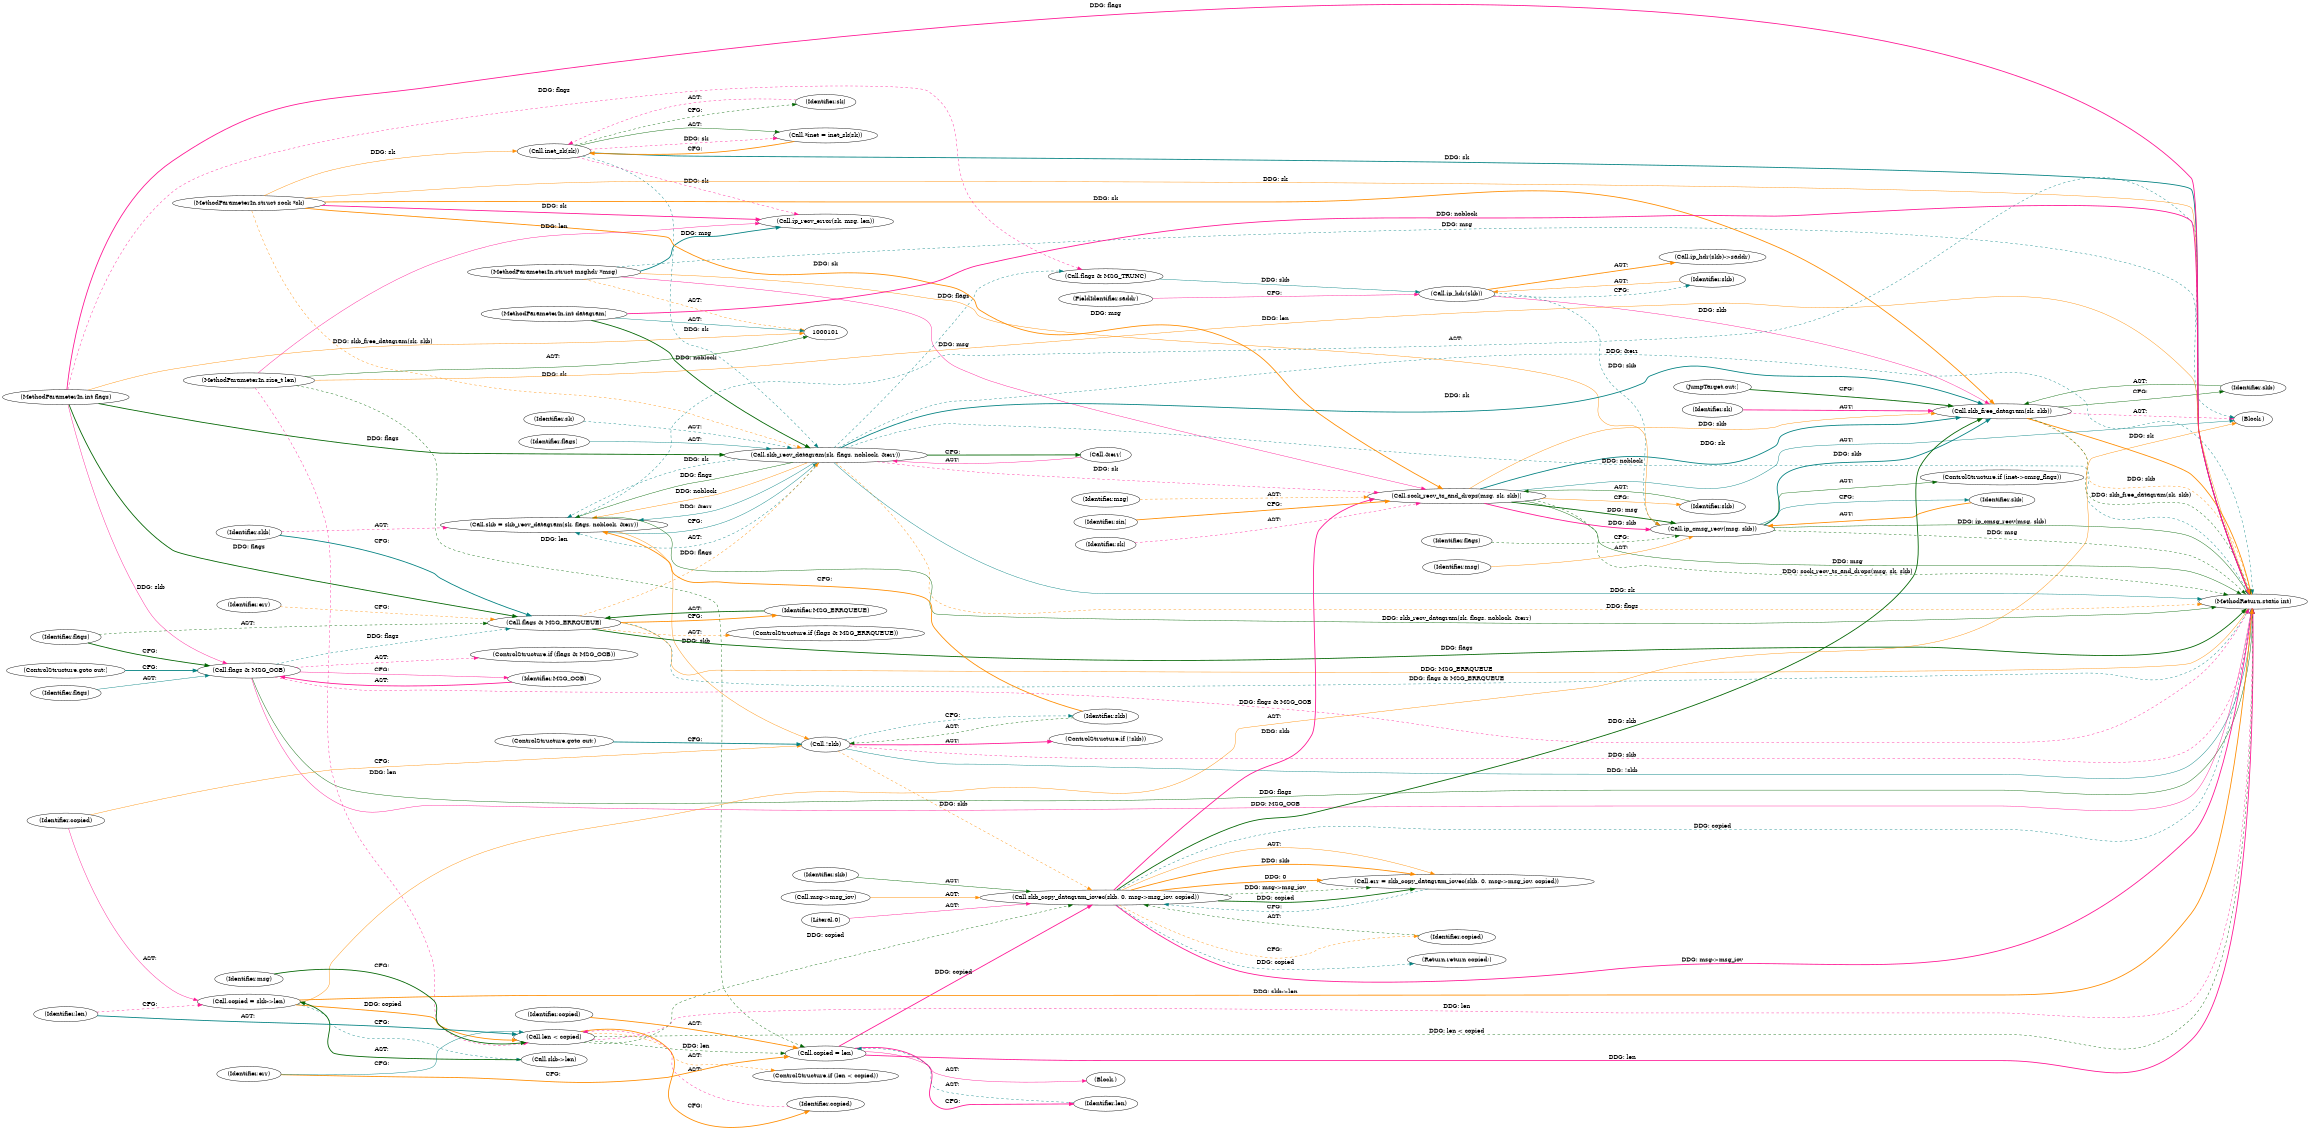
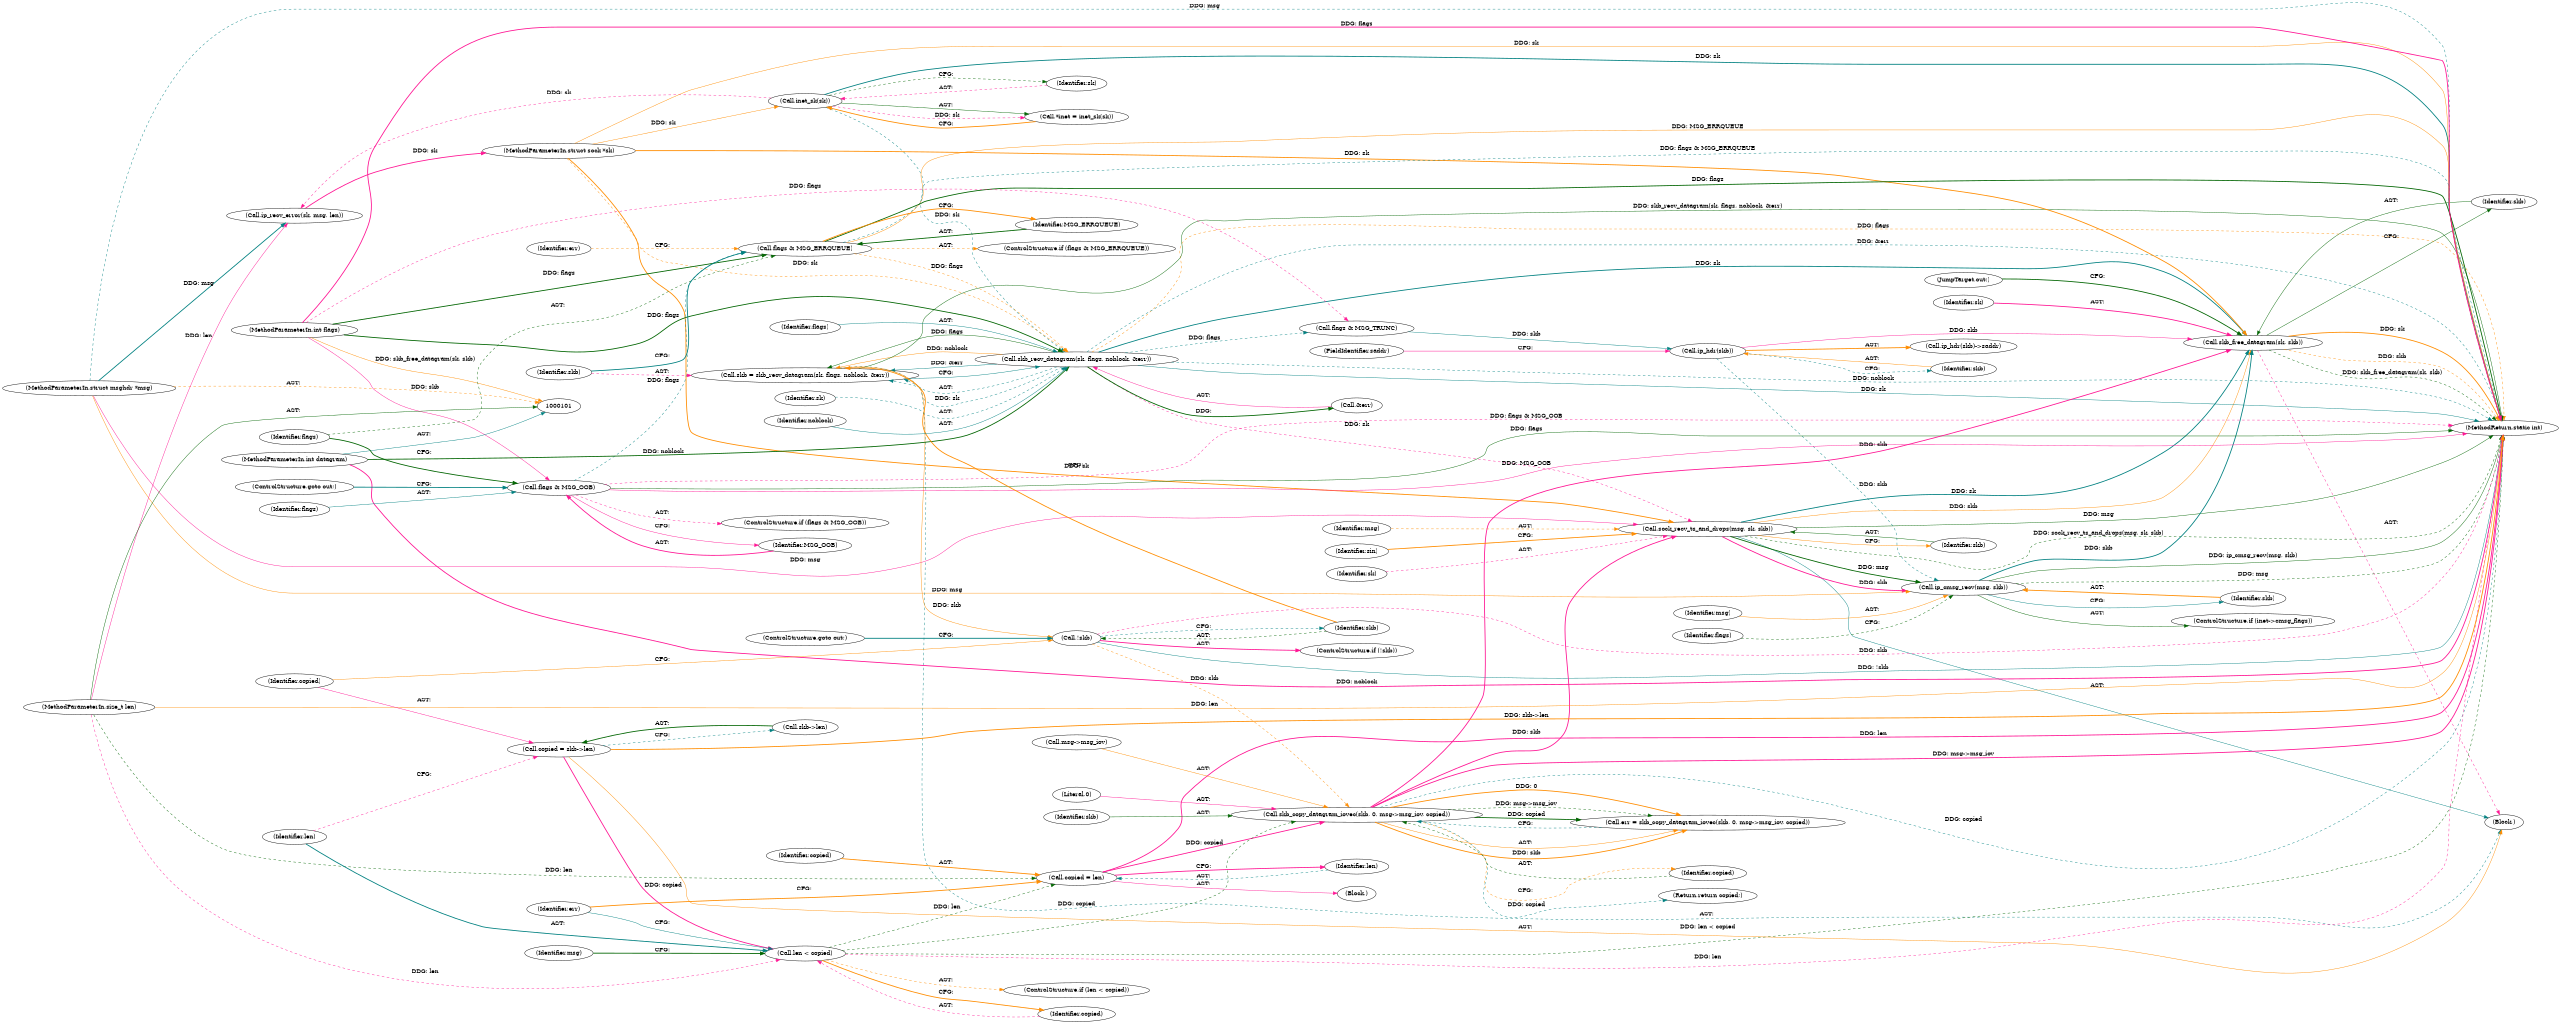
edge "(MethodParameterIn,struct sock *sk)" -> "(Call,ip_recv_error(sk, msg, len))": reversed
node "(Identifier,noblock)": added
edge "(Call,skb_recv_datagram(sk, flags, noblock, &err))" -> "(Call,&err)": label "CFG: " -> "DDG: "
edge "(Call,skb_copy_datagram_iovec(skb, 0, msg->msg_iov, copied))" -> "(Call,skb_free_datagram(sk, skb))": color darkgreen -> deeppink
edge "(Call,copied = skb->len)" -> "(Call,len < copied)": color darkorange -> deeppink
